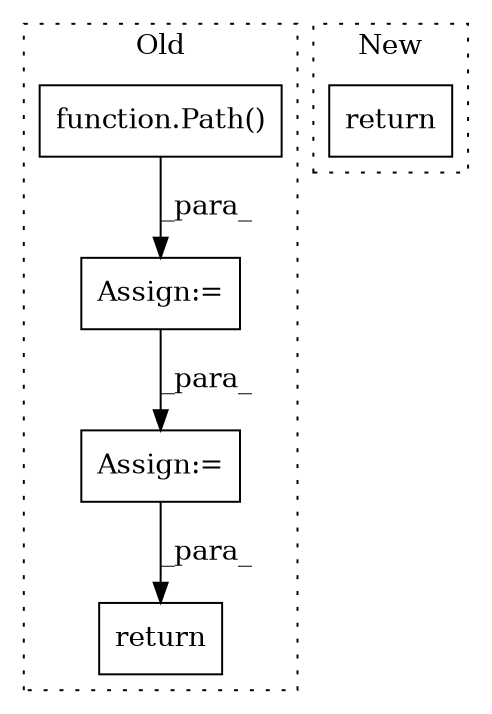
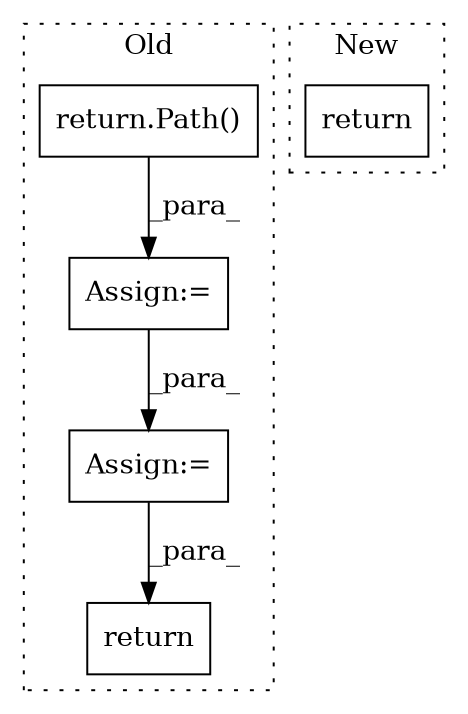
node "function.Path()": label "function.Path()" -> "return.Path()"
